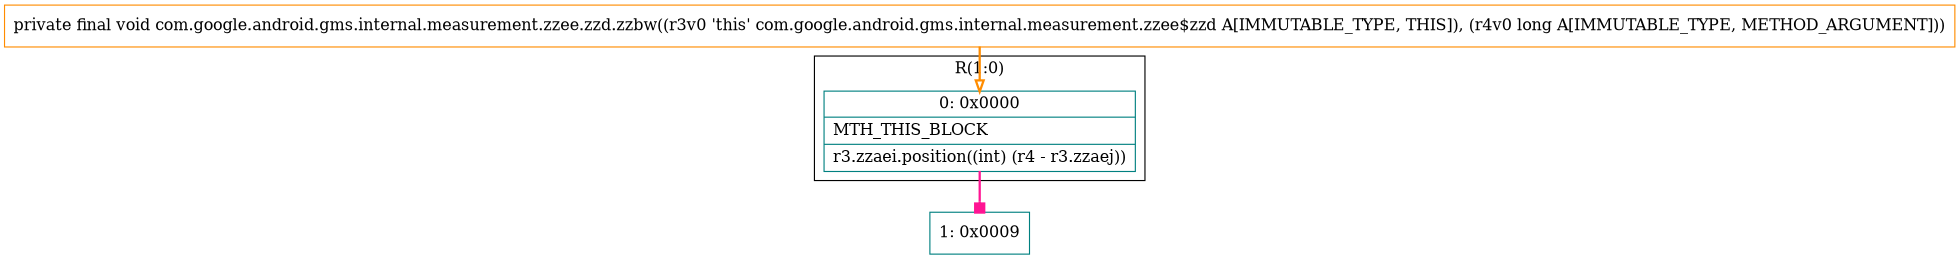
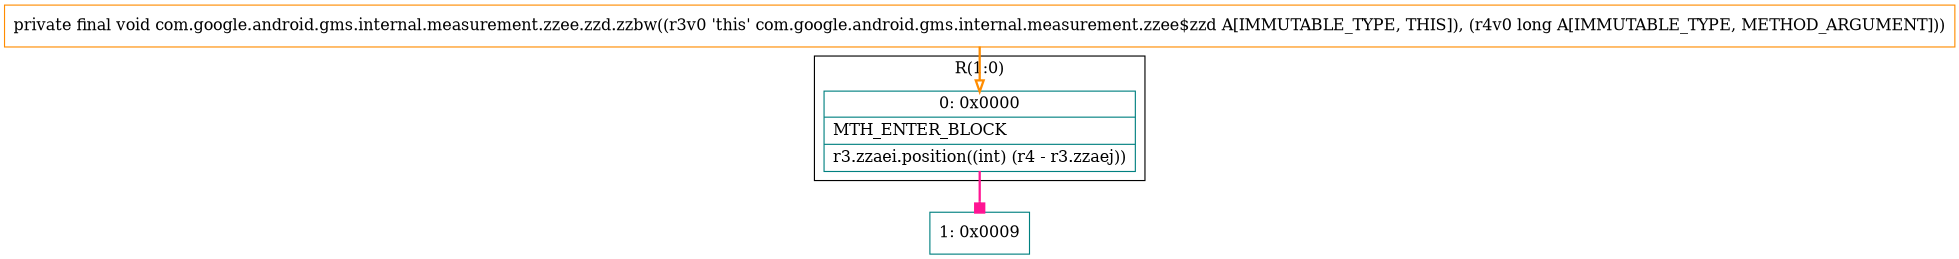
node "0: 0x0000": text "MTH_THIS_BLOCK" -> "MTH_ENTER_BLOCK"
